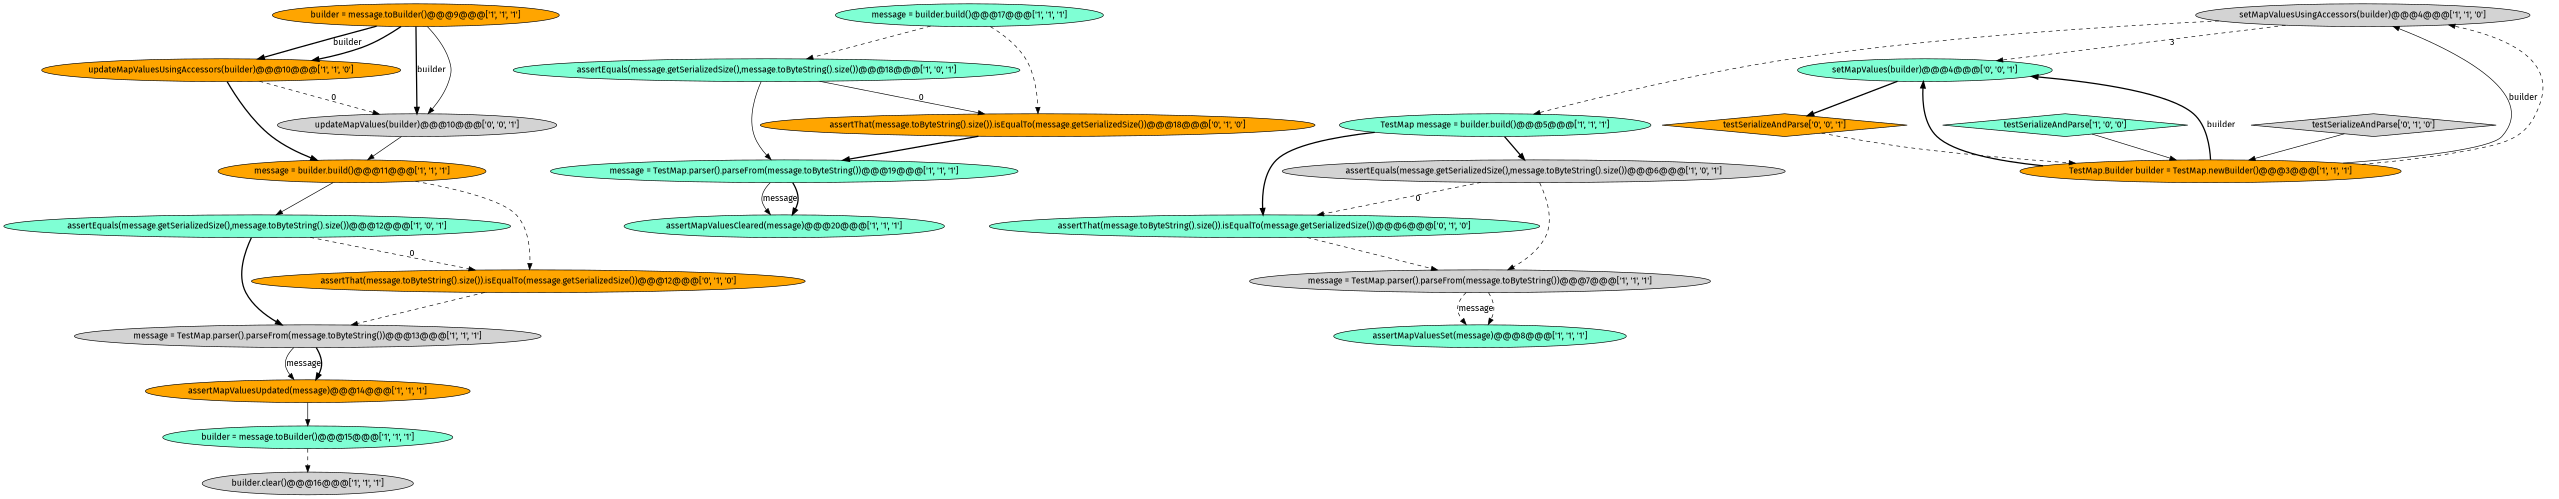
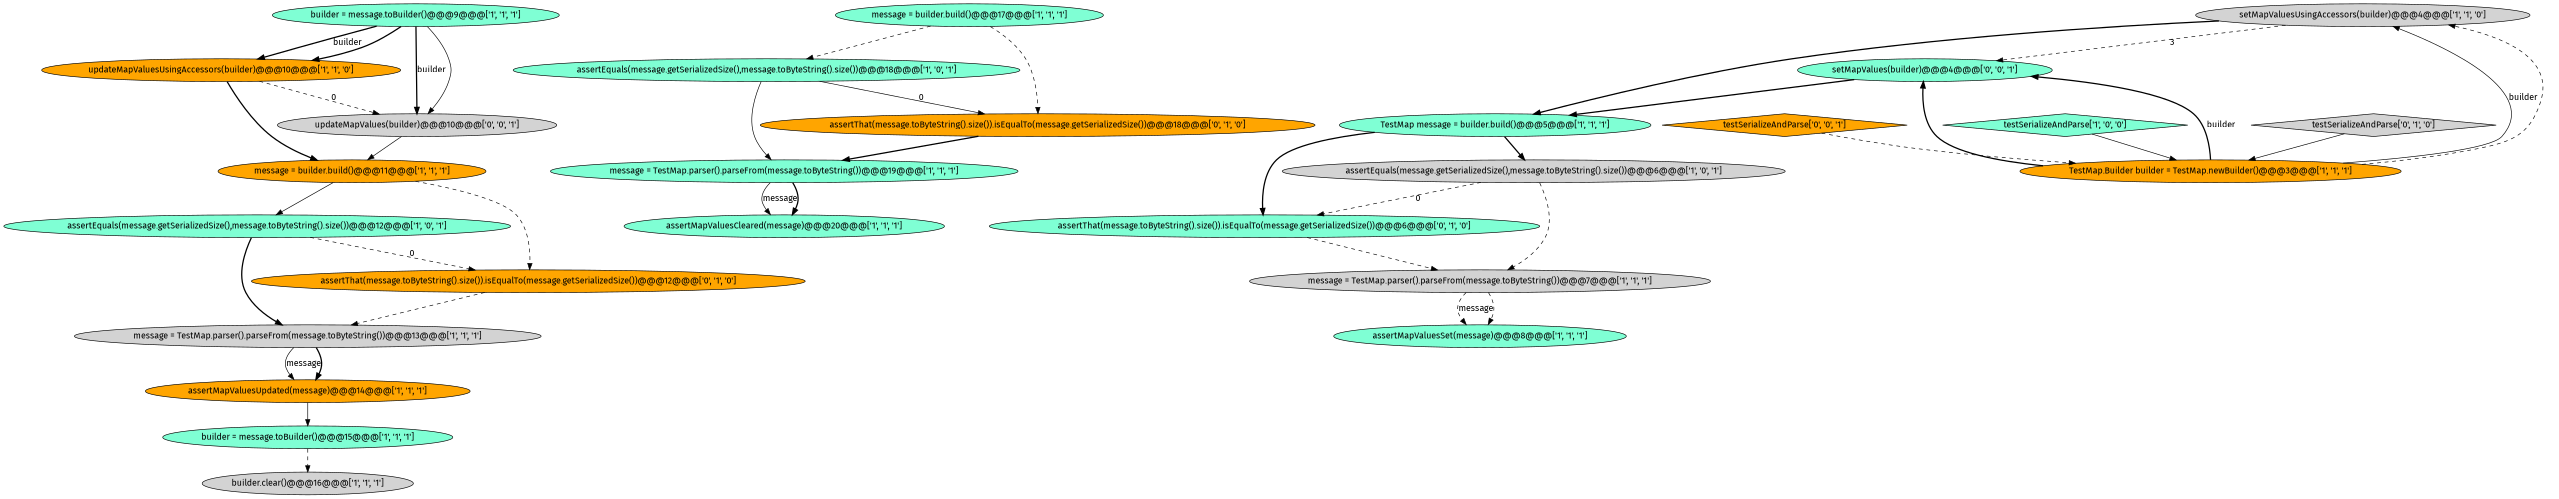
node "builder = message.toBuilder()@@@9@@@['1', '1', '1']": fillcolor orange -> aquamarine
edge "setMapValuesUsingAccessors(builder)@@@4@@@['1', '1', '0']" -> "TestMap message = builder.build()@@@5@@@['1', '1', '1']": style dashed -> bold
edge "setMapValues(builder)@@@4@@@['0', '0', '1']" -> "testSerializeAndParse['0', '0', '1']": now "setMapValues(builder)@@@4@@@['0', '0', '1']" -> "TestMap message = builder.build()@@@5@@@['1', '1', '1']"
